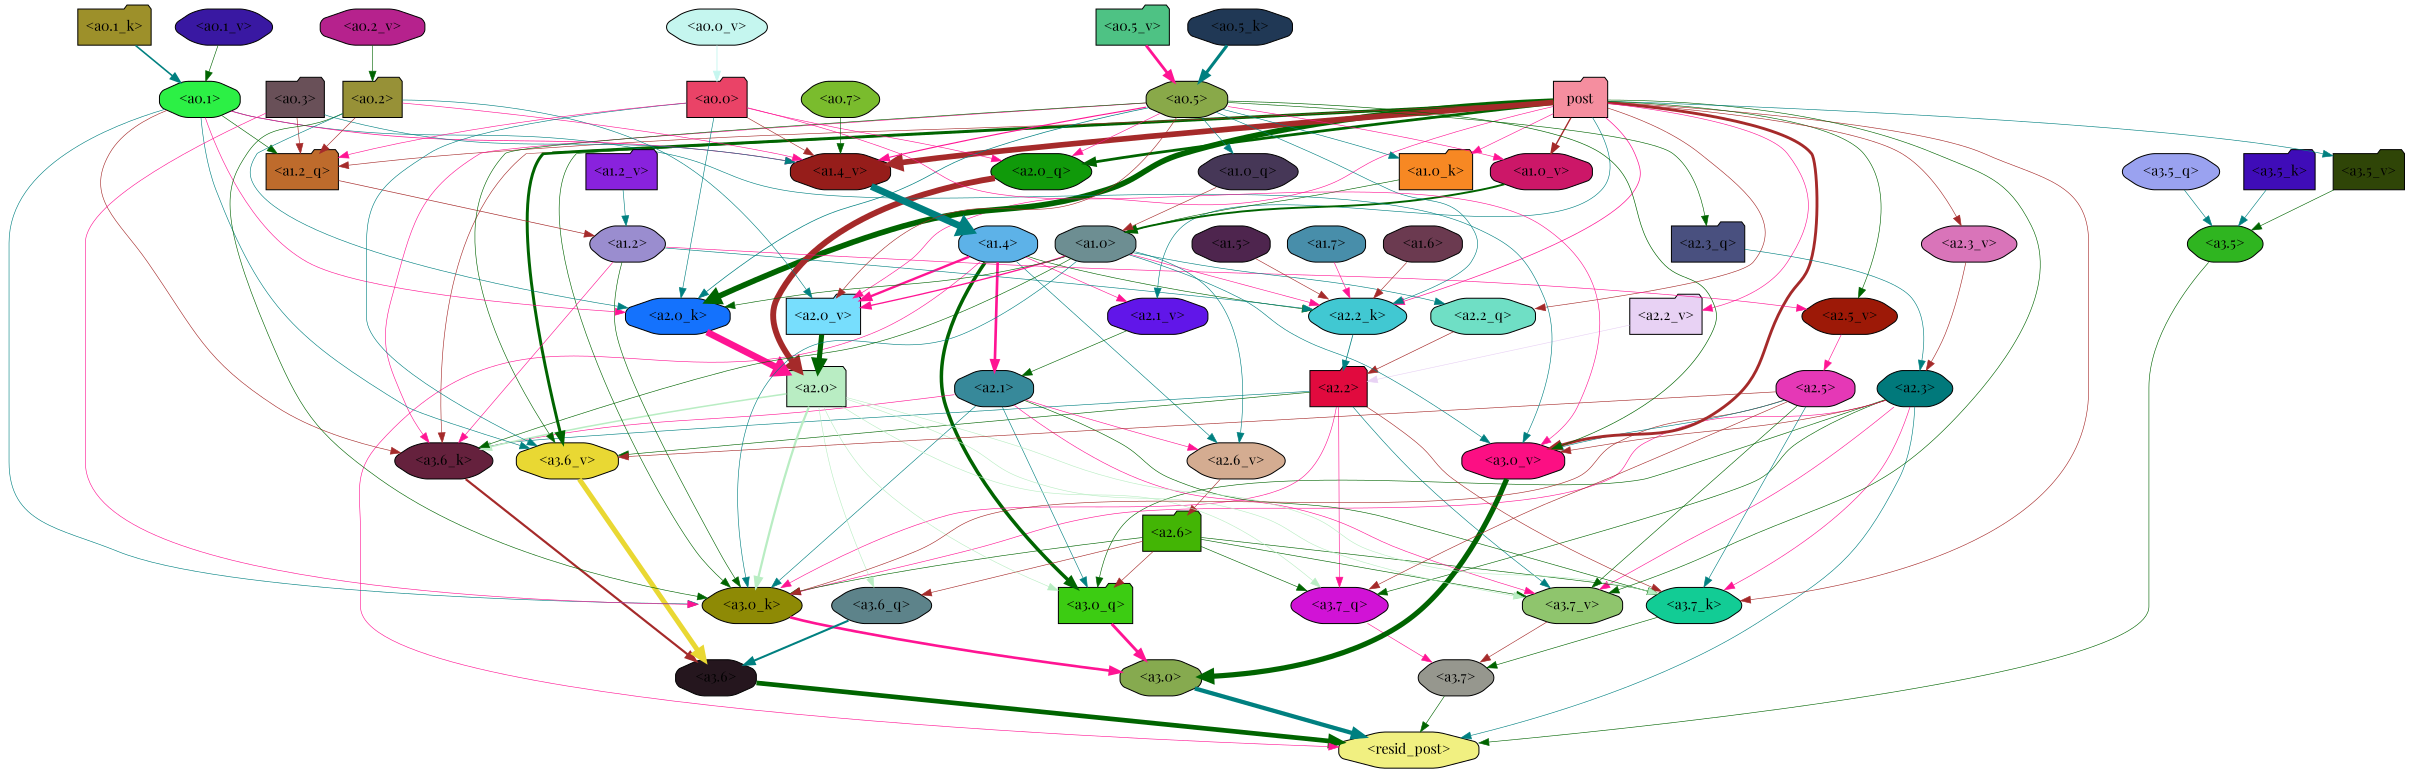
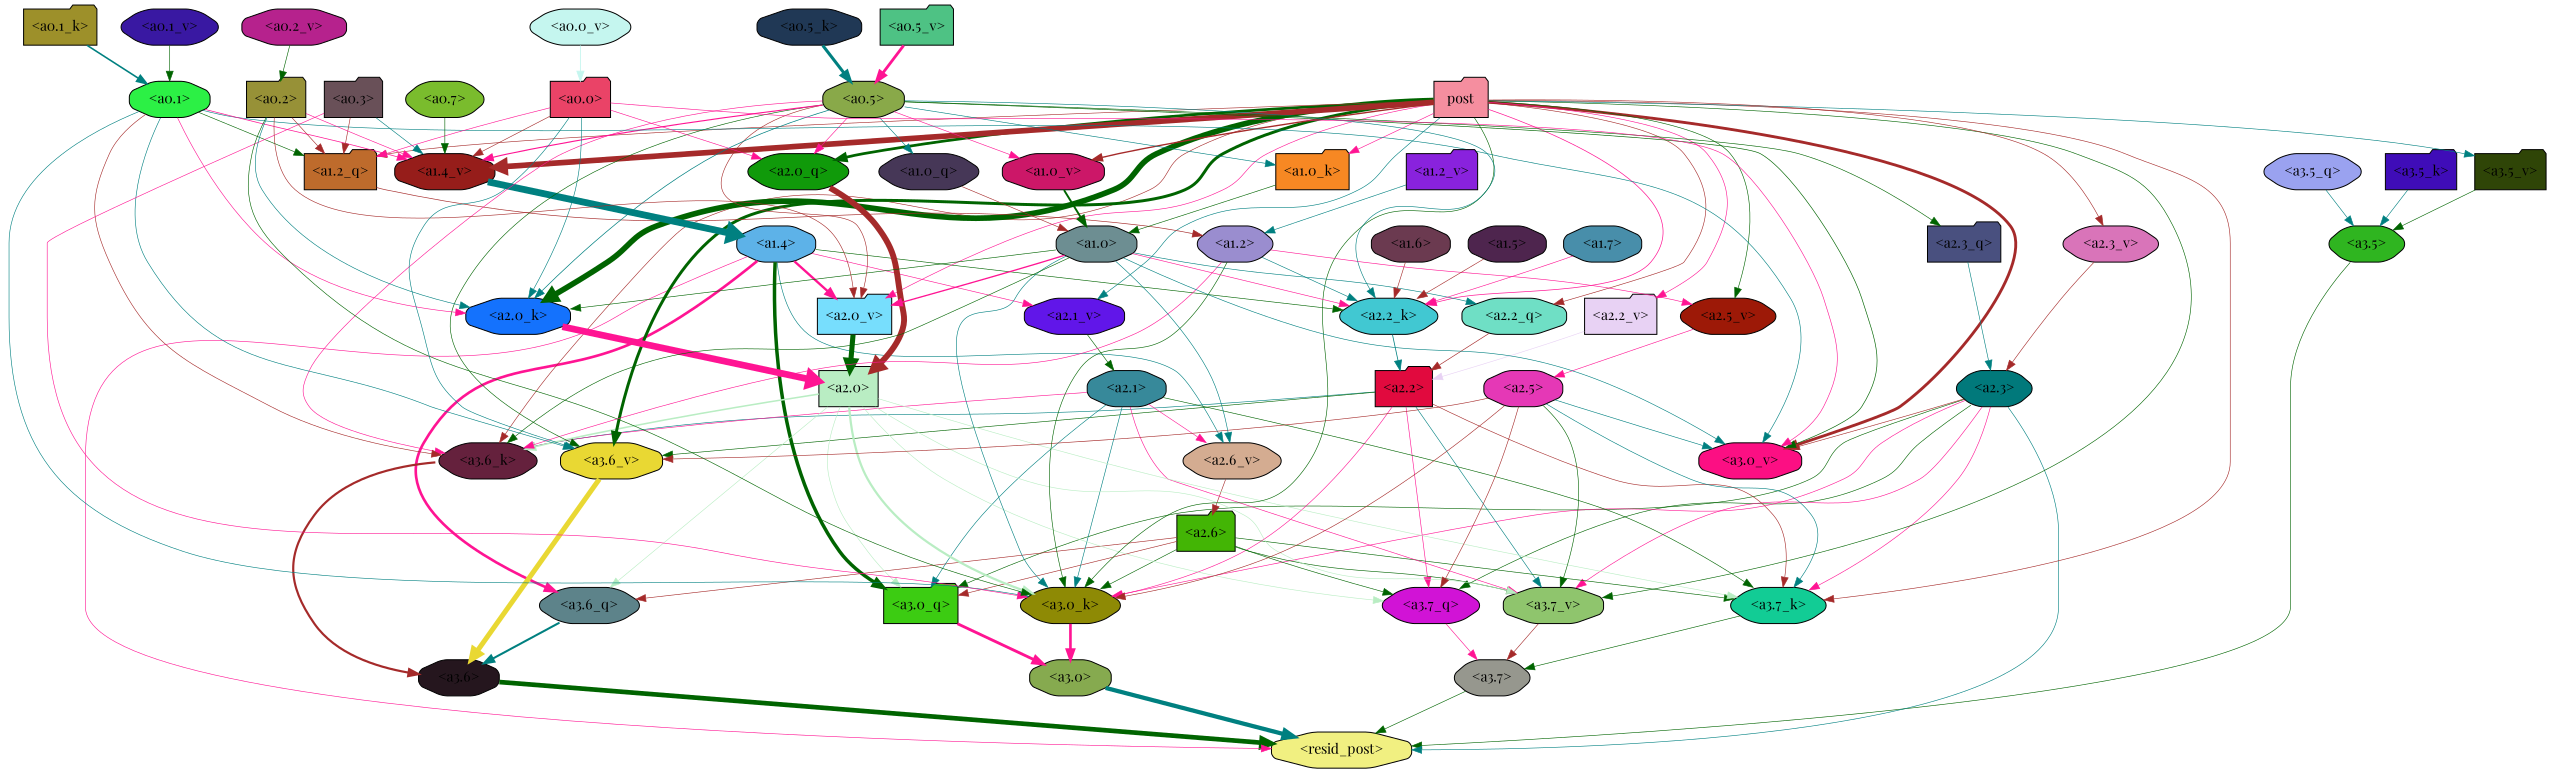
edge "<a0.2>" -> "<a2.0_v>": color teal -> brown
edge "<a1.4>" -> "<a2.1>": now "<a1.4>" -> "<a3.6_q>"
edge "<a3.0_v>" -> "<a3.0>": removed
